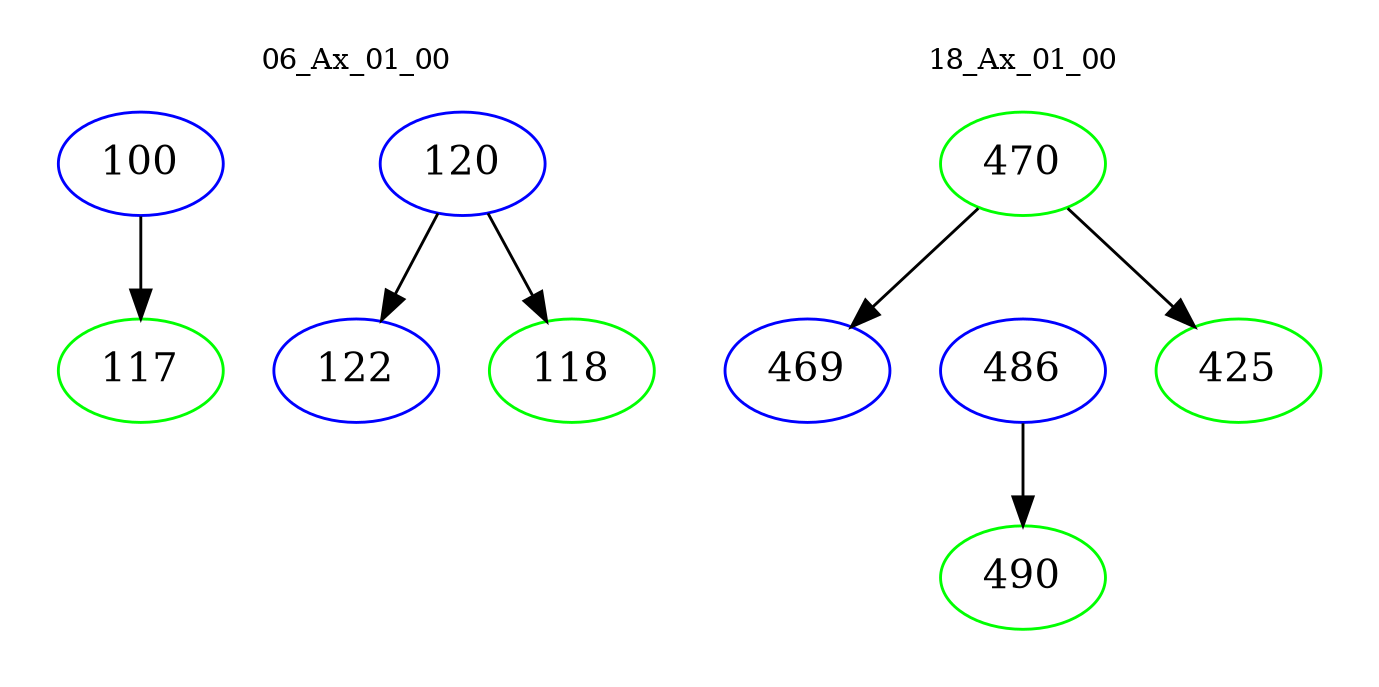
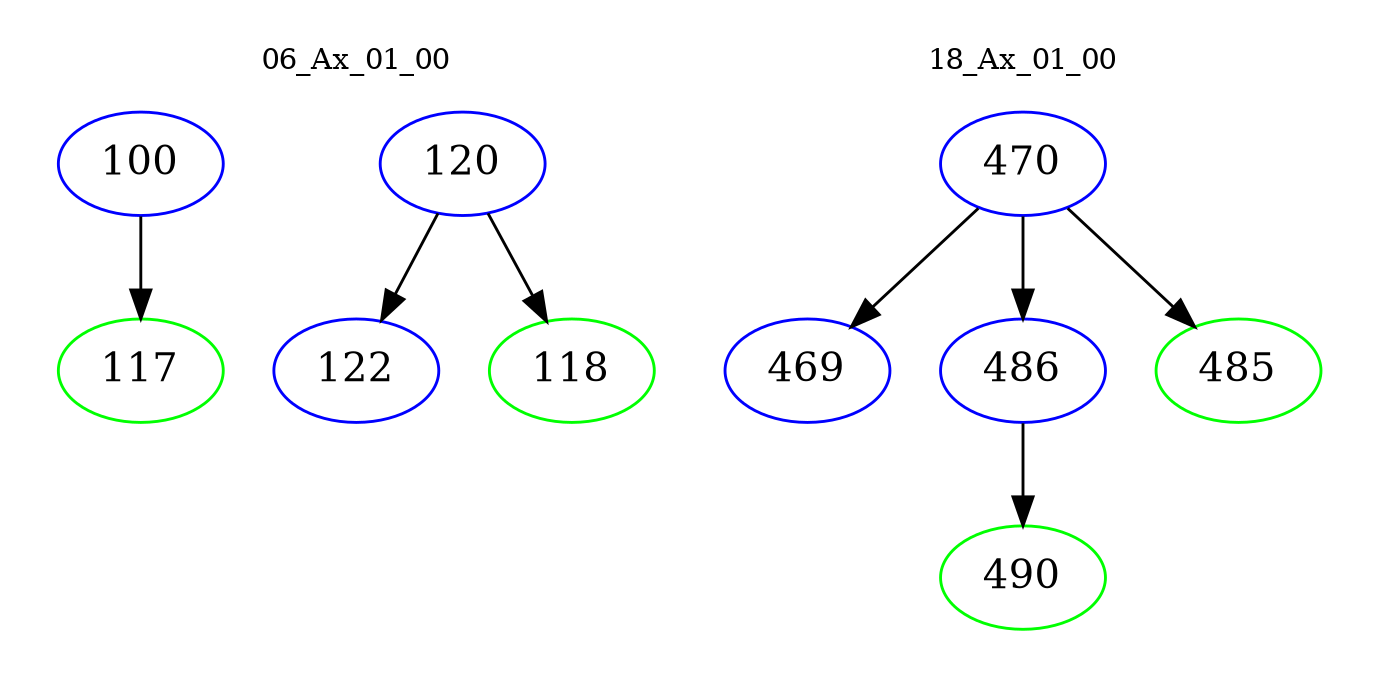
node "470": color green -> blue
edge "470" -> "486": added
node "425": label "425" -> "485"
